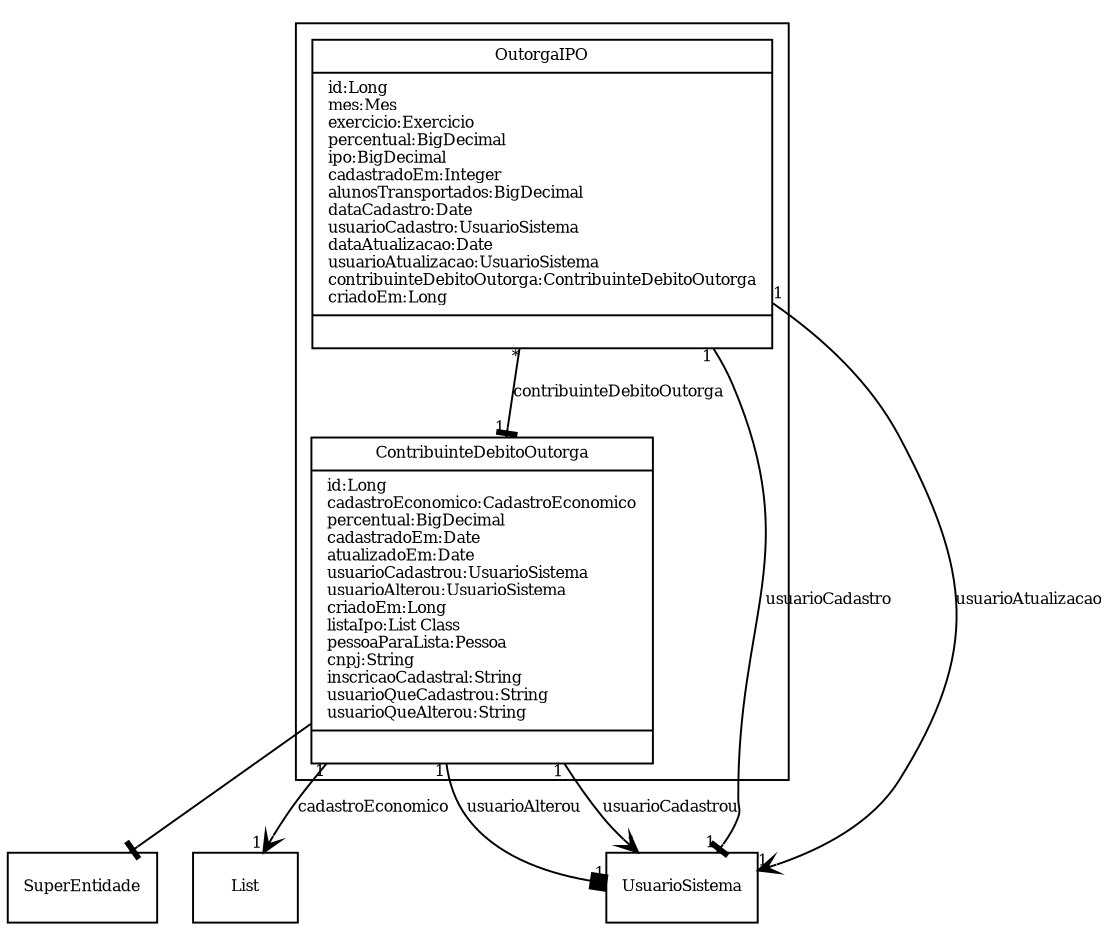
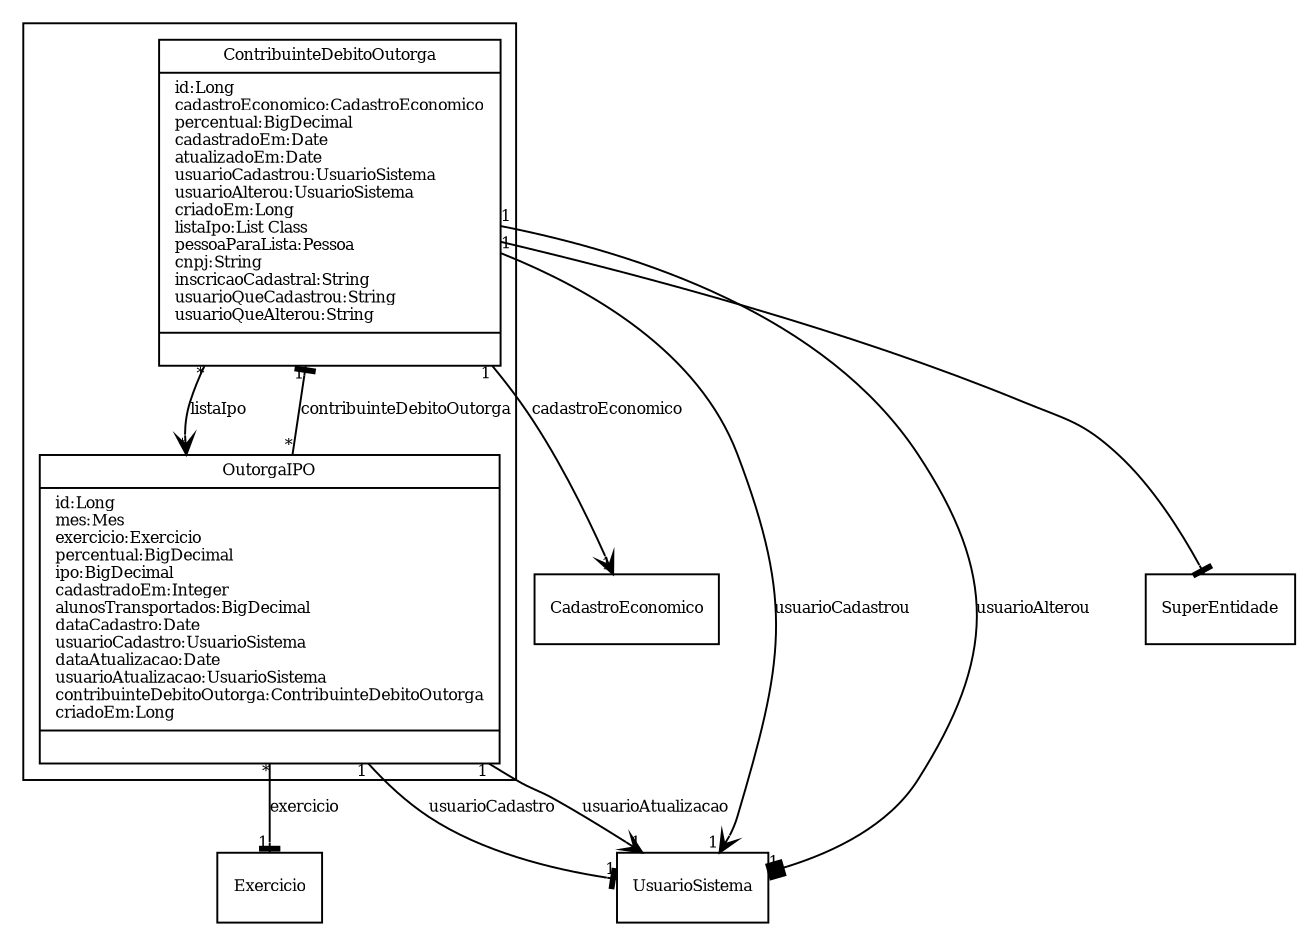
edge "ContribuinteDebitoOutorga" -> "OutorgaIPO": added, label "listaIpo"
node "List": label "List" -> "CadastroEconomico"
node "Exercicio": added
